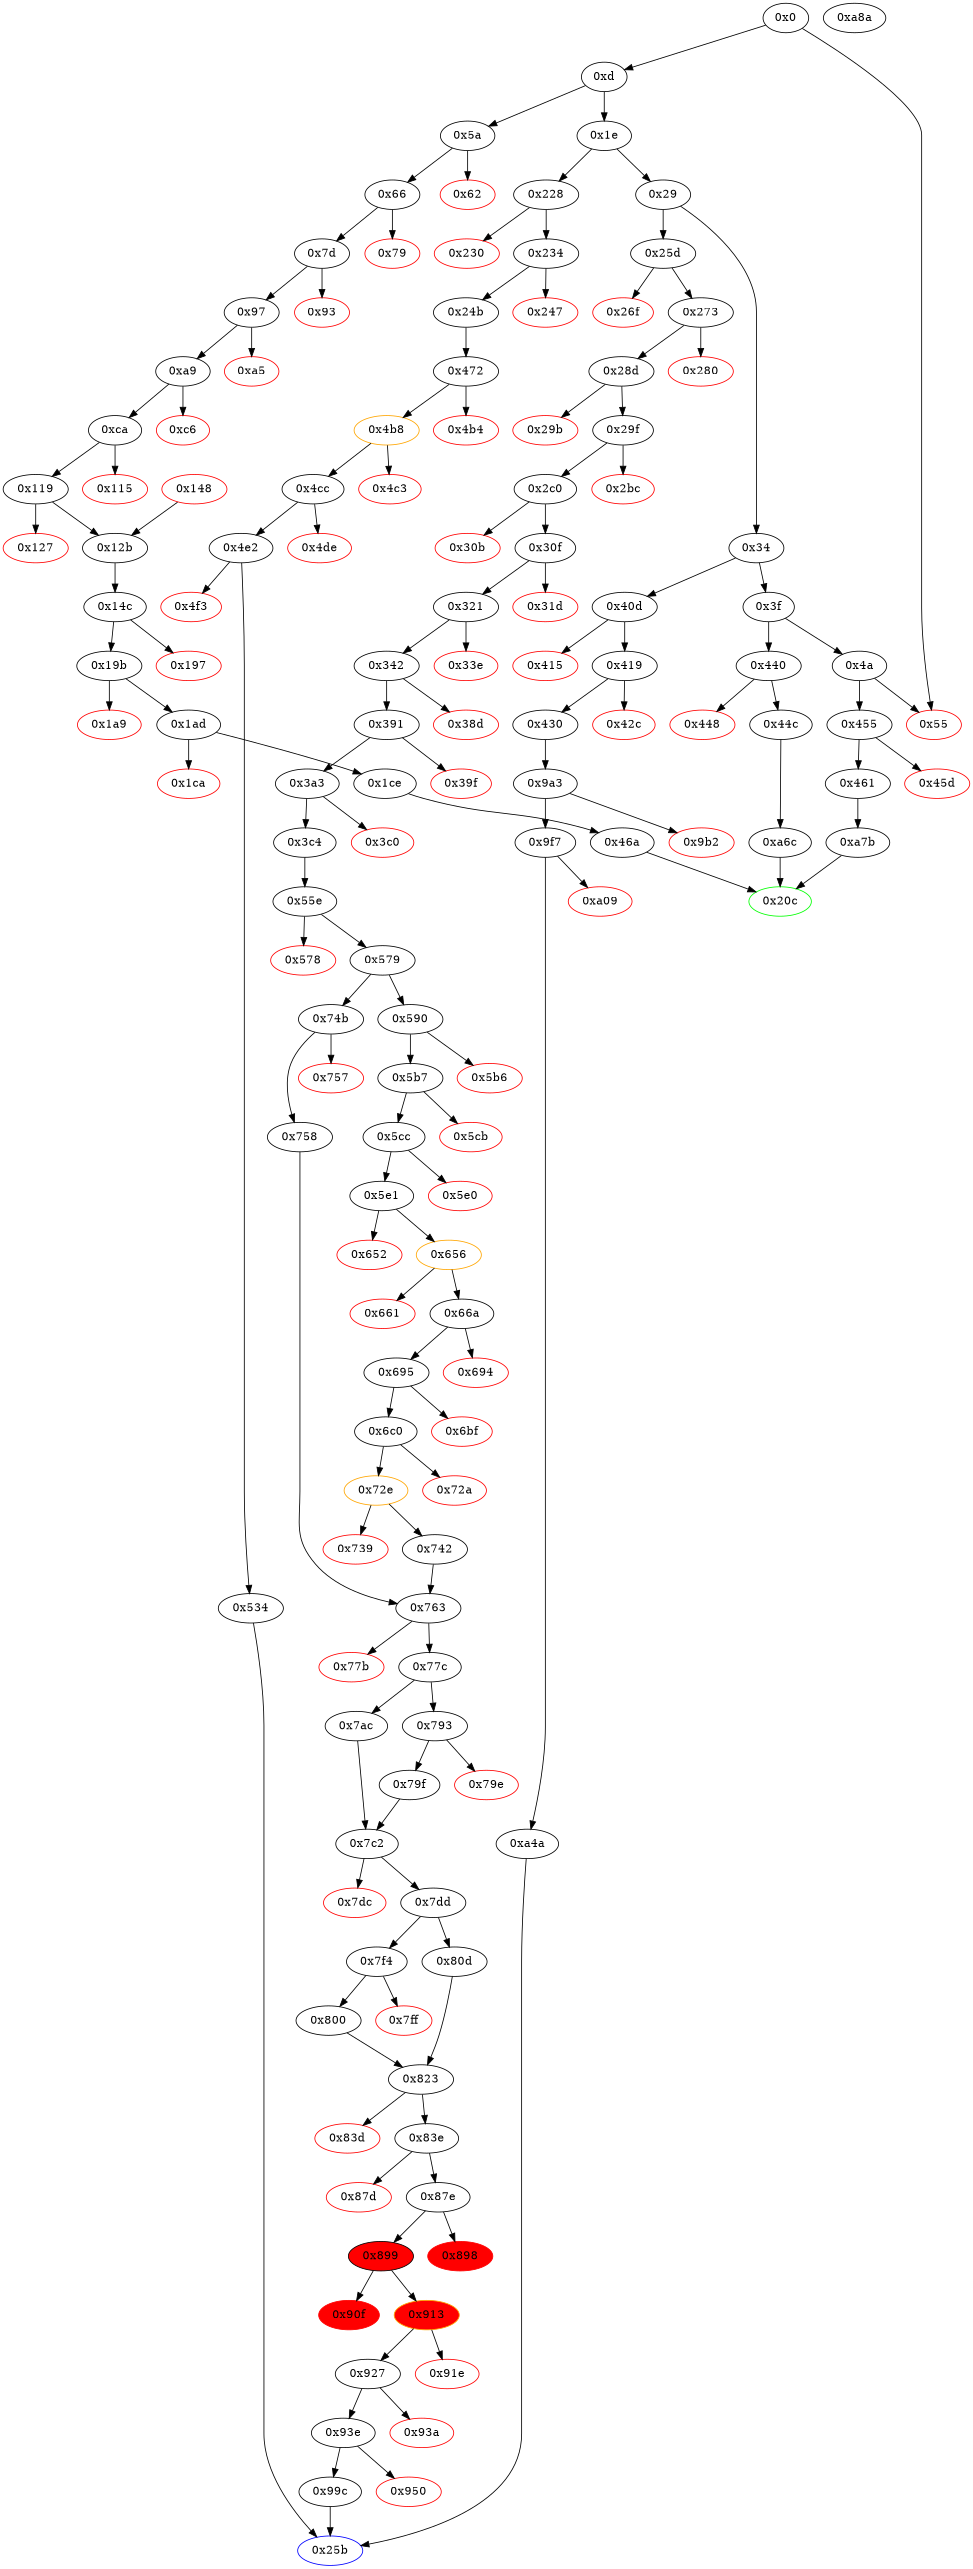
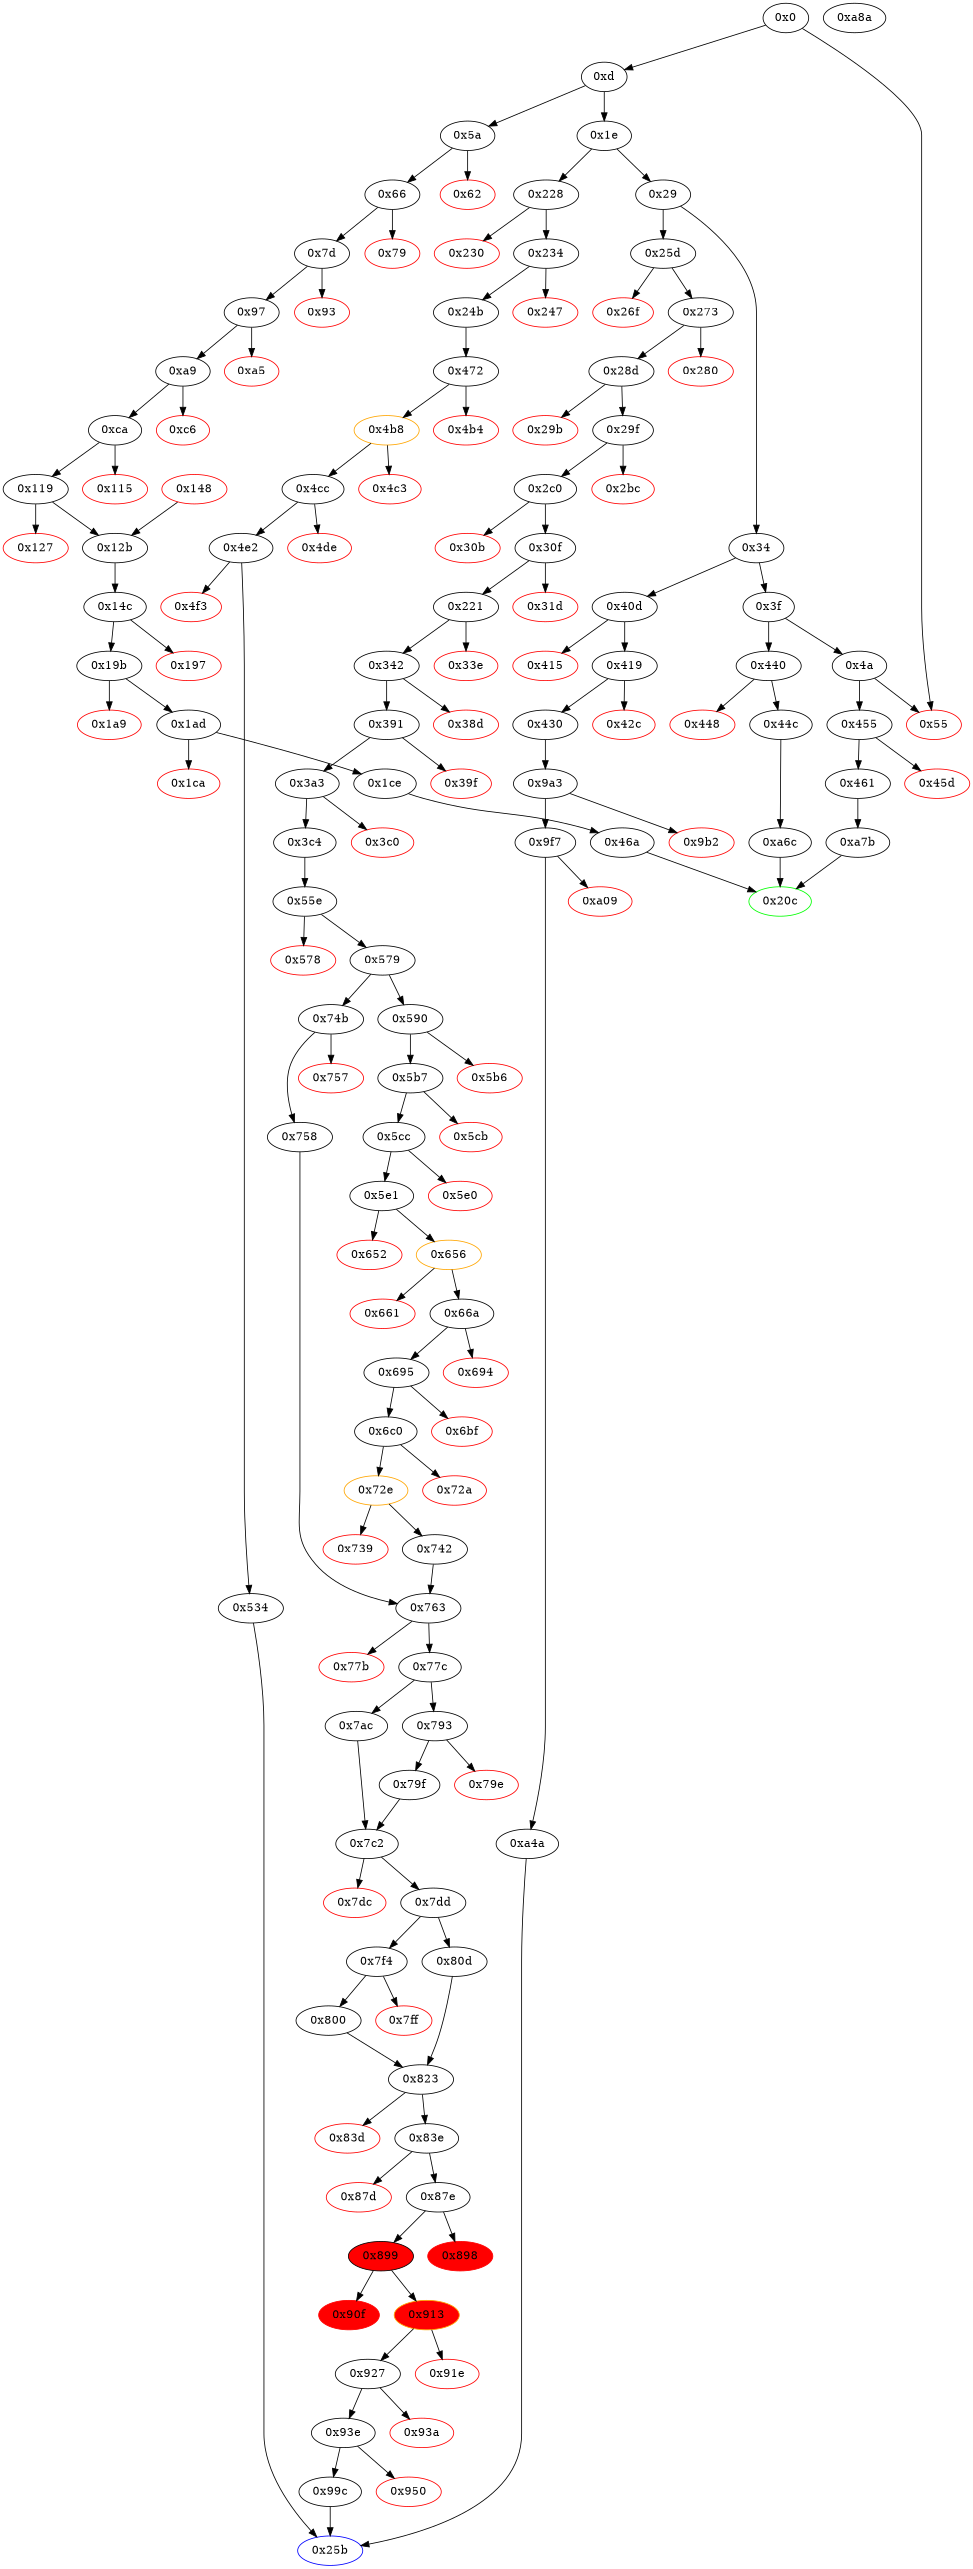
node "0x321": label "0x321" -> "0x221"
